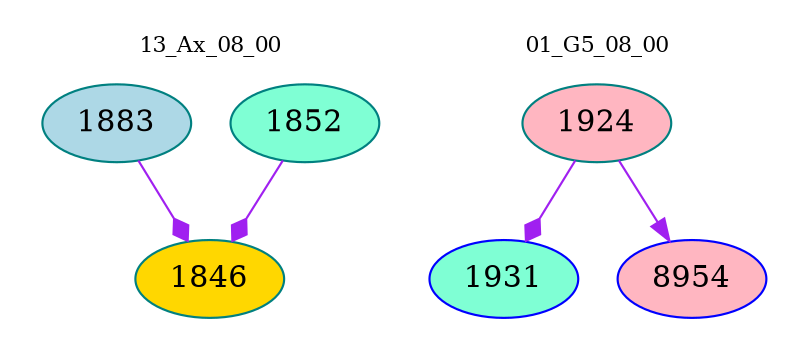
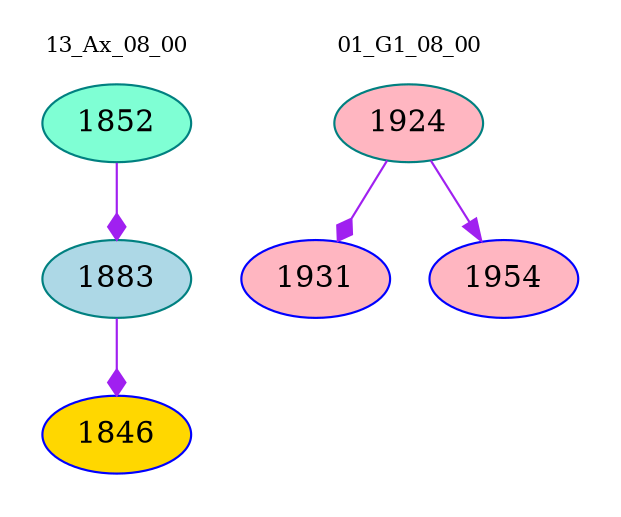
cluster "01_G5_08_00": label "01_G5_08_00" -> "01_G1_08_00"
edge "1852" -> "1846": now "1852" -> "1883"
node "1846": color teal -> blue
node "1931": fillcolor aquamarine -> lightpink
node "8954": label "8954" -> "1954"
